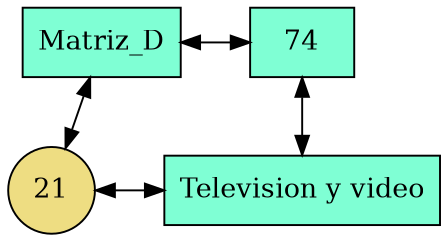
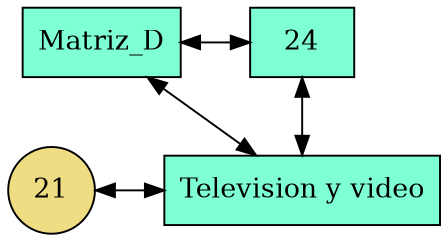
node "74": label "74" -> "24"
edge "Matriz_D" -- "21": now "Matriz_D" -- "Television y video"
